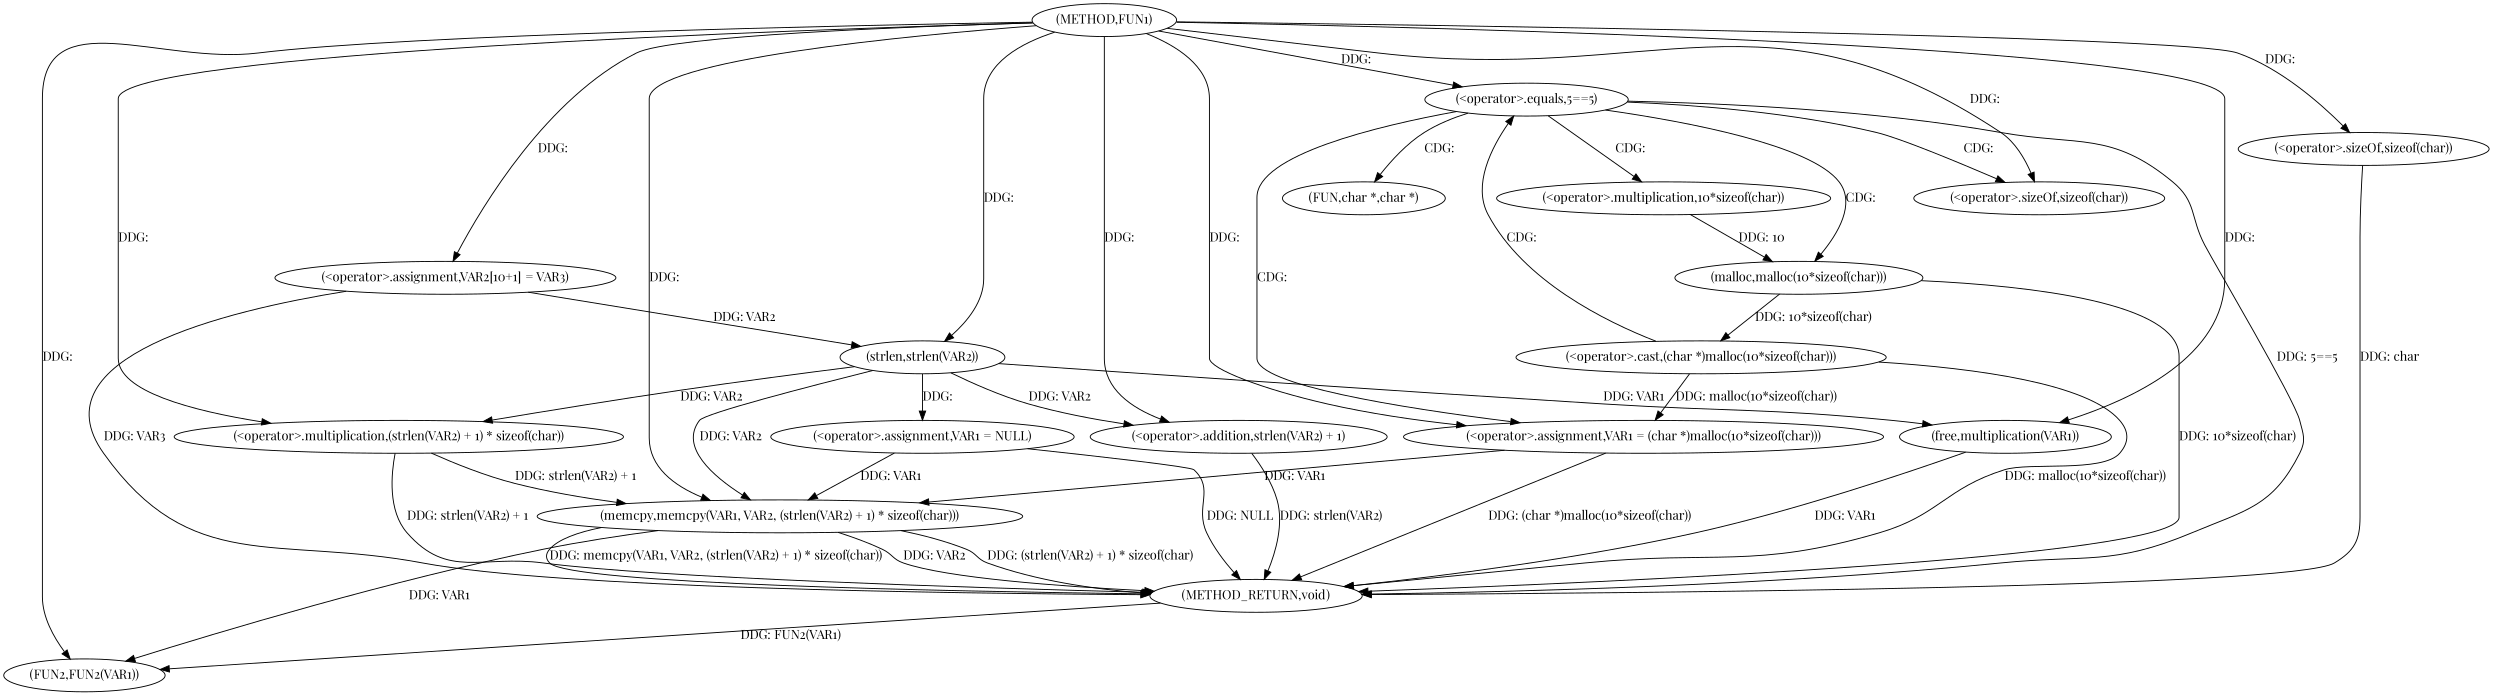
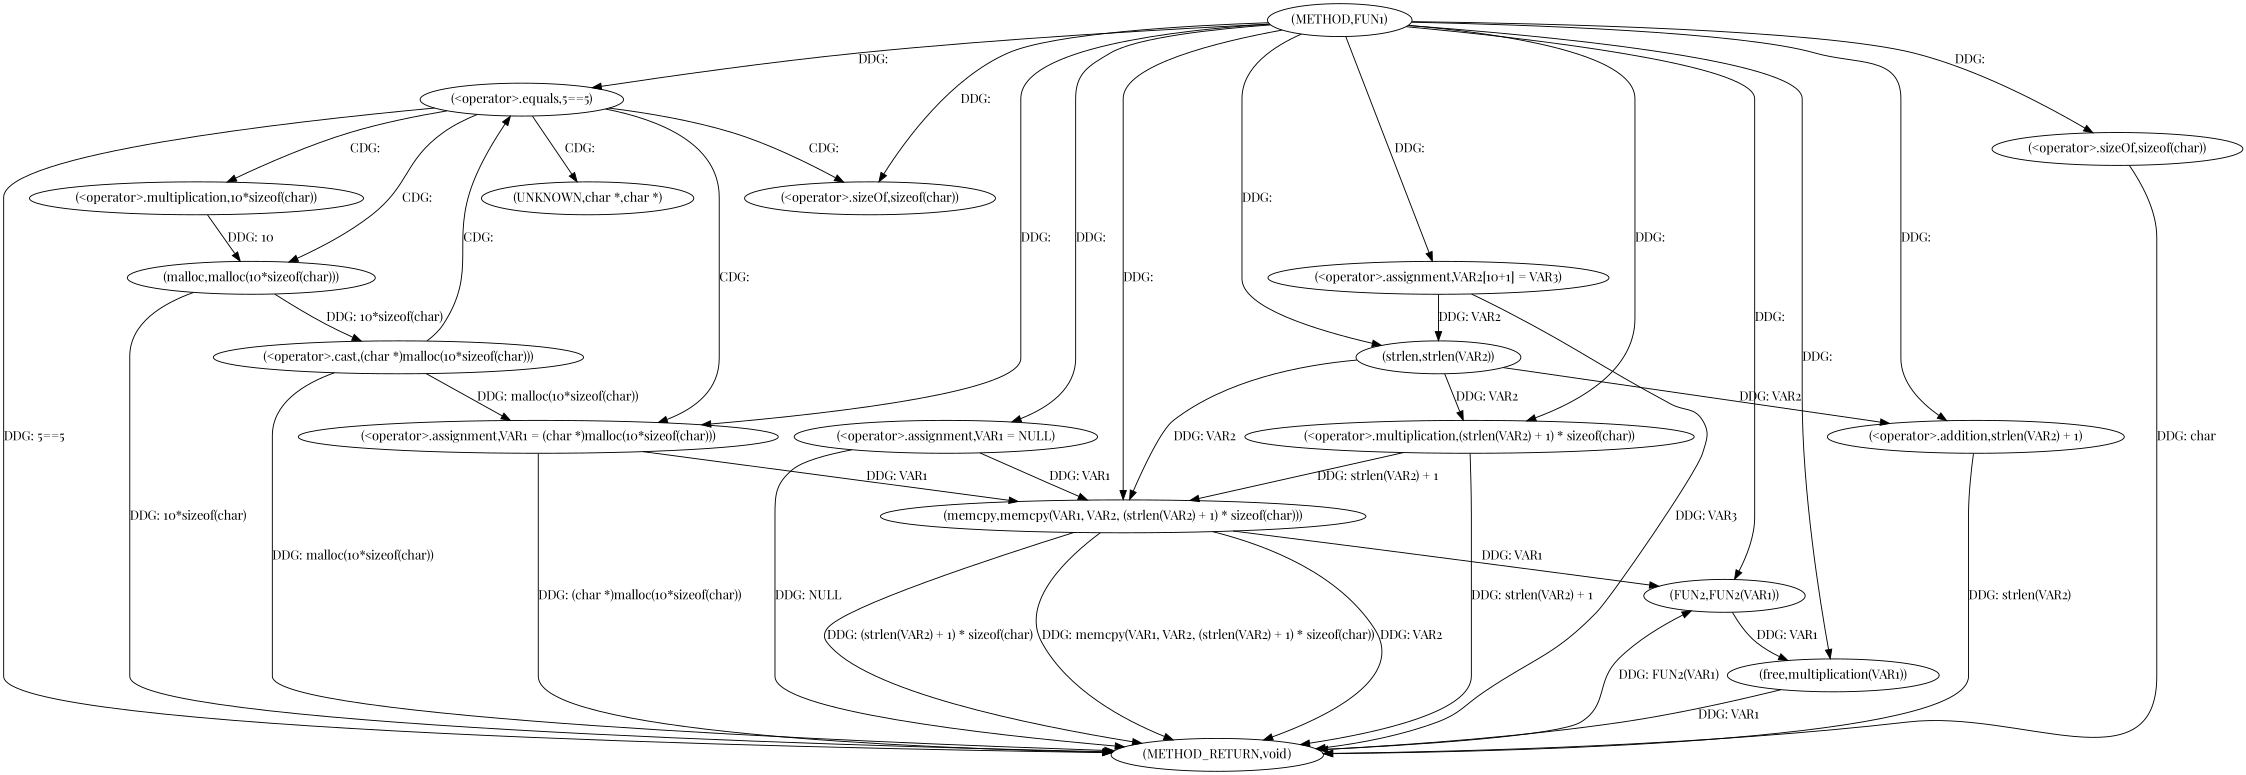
node "(FUN,char *,char *)": label "(FUN,char *,char *)" -> "(UNKNOWN,char *,char *)"
edge "(strlen,strlen(VAR2))" -> "(<operator>.assignment,VAR1 = NULL)": now "(METHOD,FUN1)" -> "(<operator>.assignment,VAR1 = NULL)"
edge "(strlen,strlen(VAR2))" -> "(free,multiplication(VAR1))": now "(FUN2,FUN2(VAR1))" -> "(free,multiplication(VAR1))"
